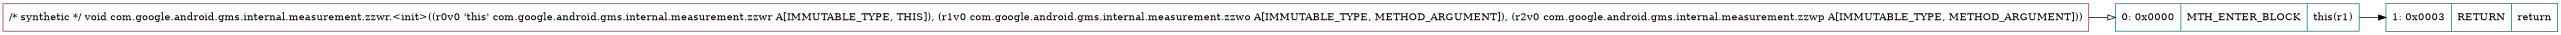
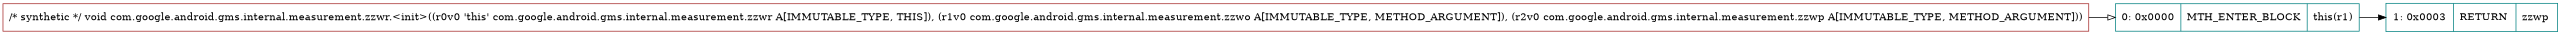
node "1: 0x0003": text "return" -> "zzwp"
